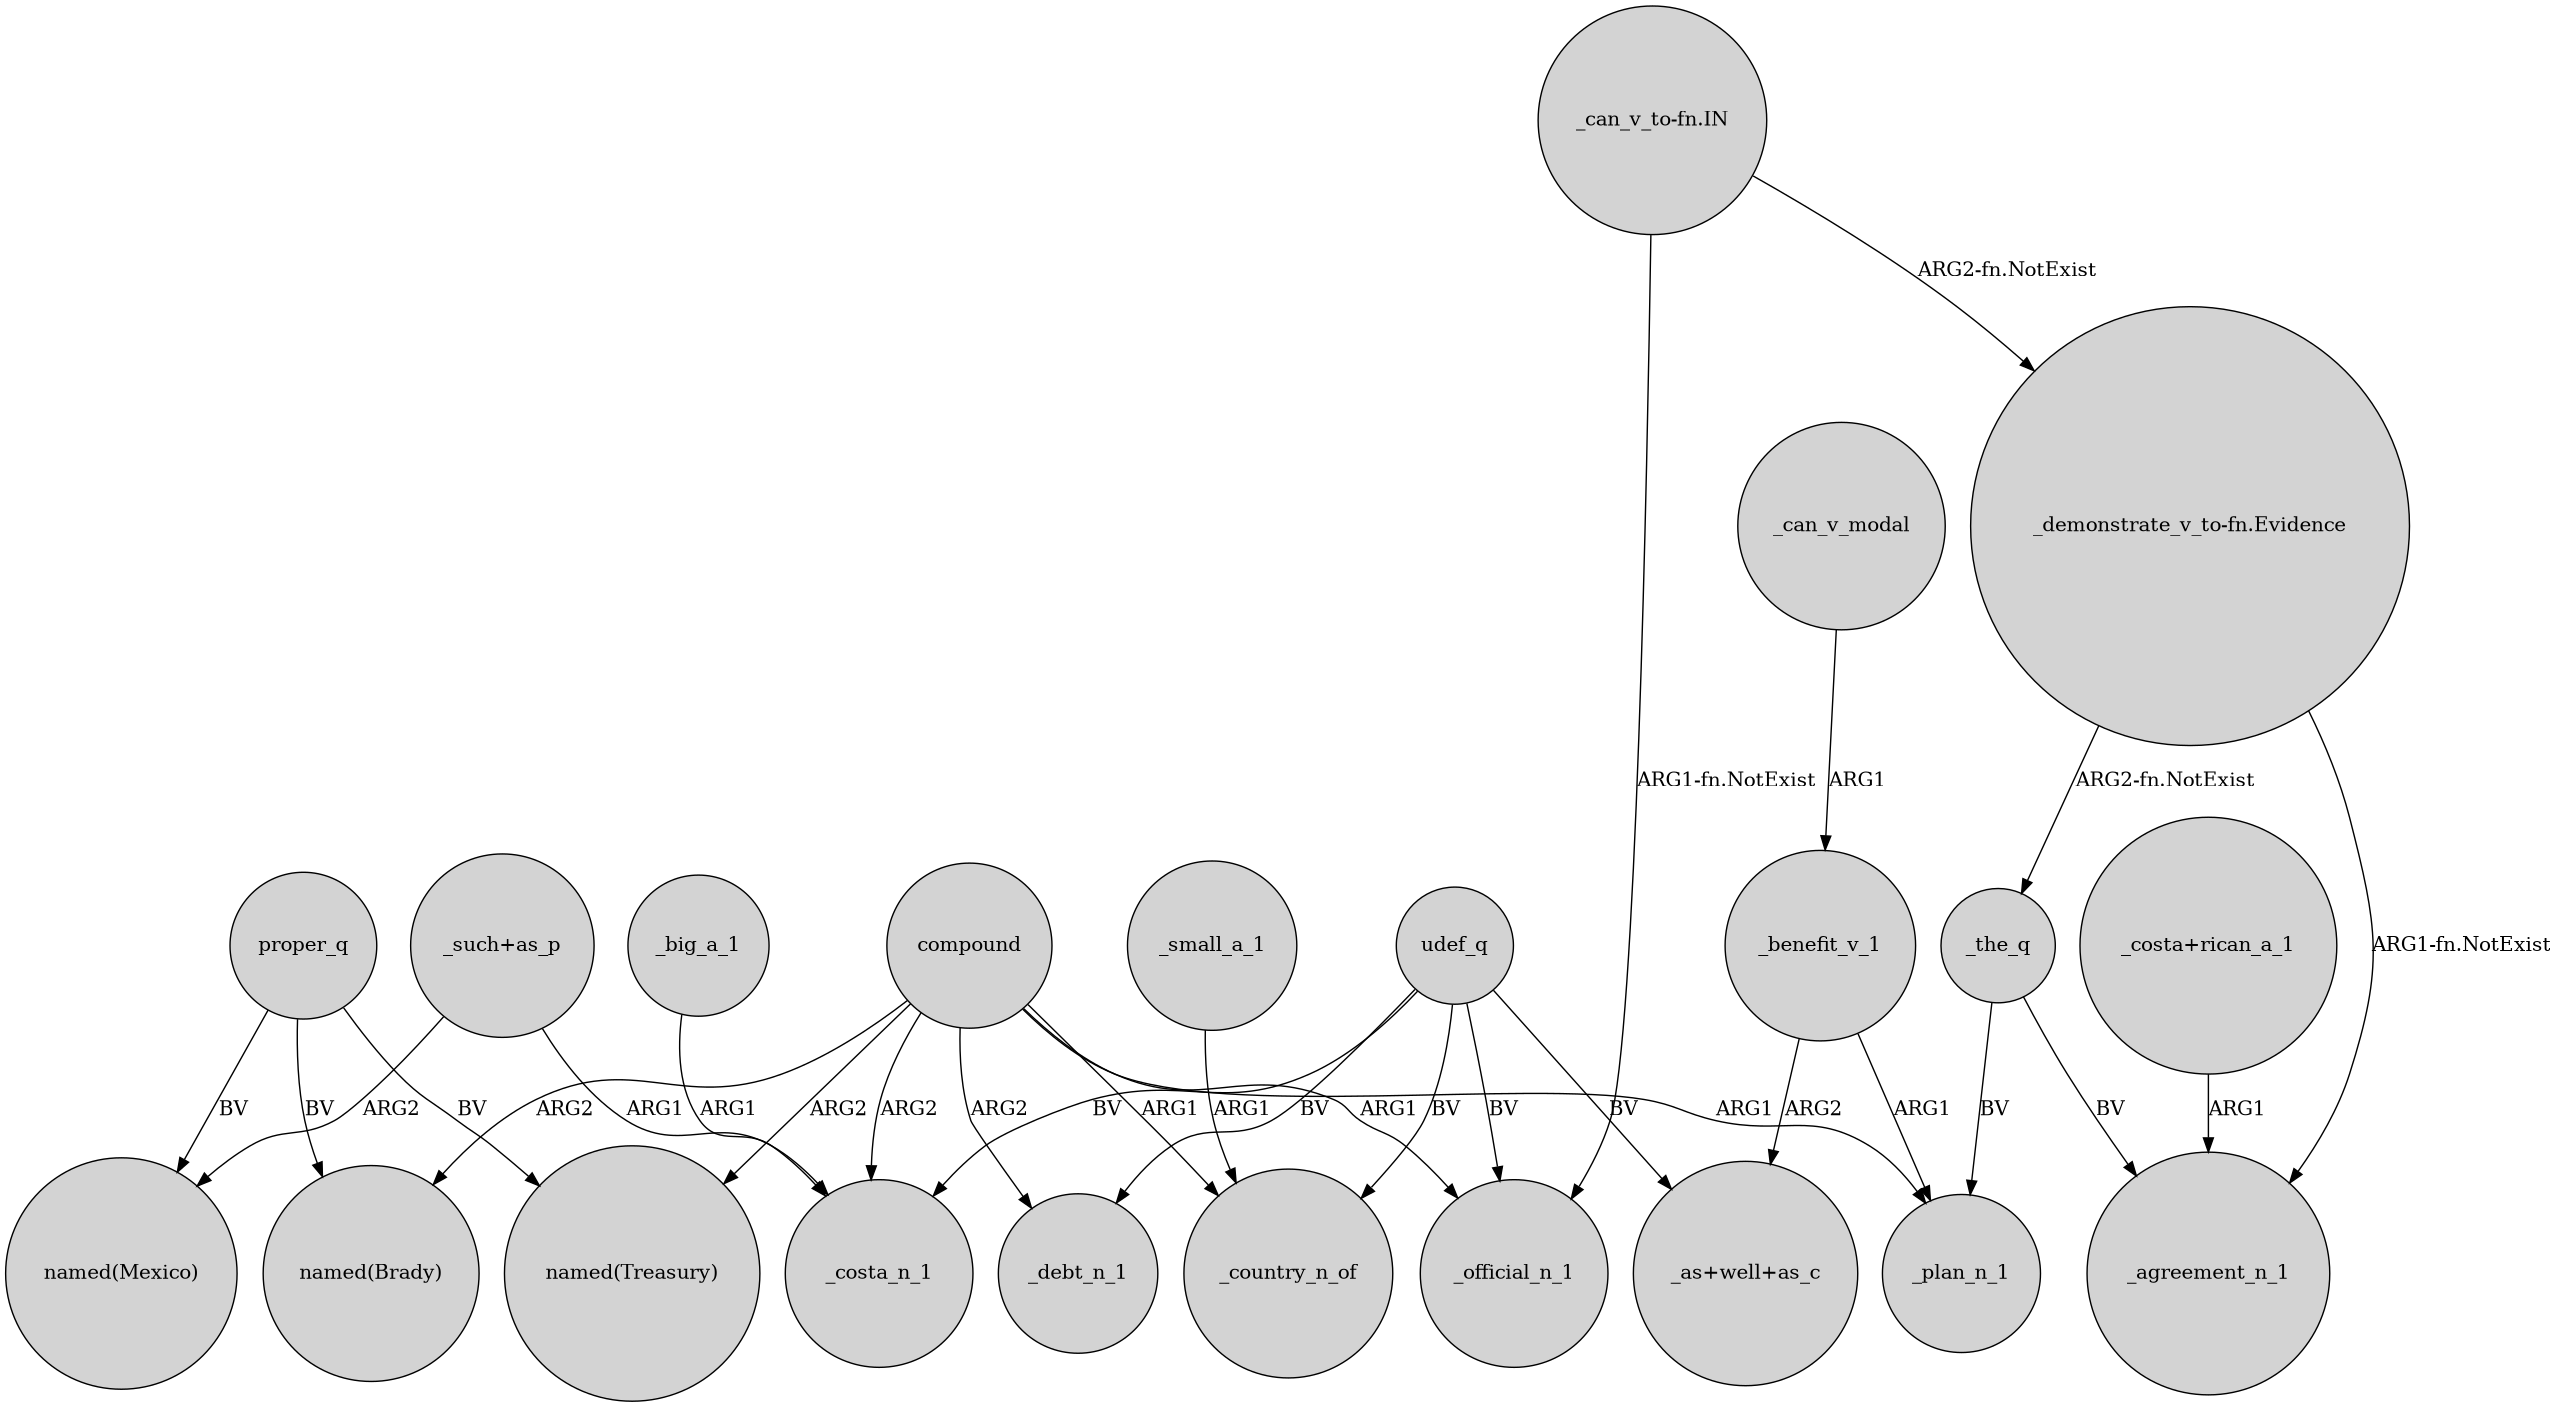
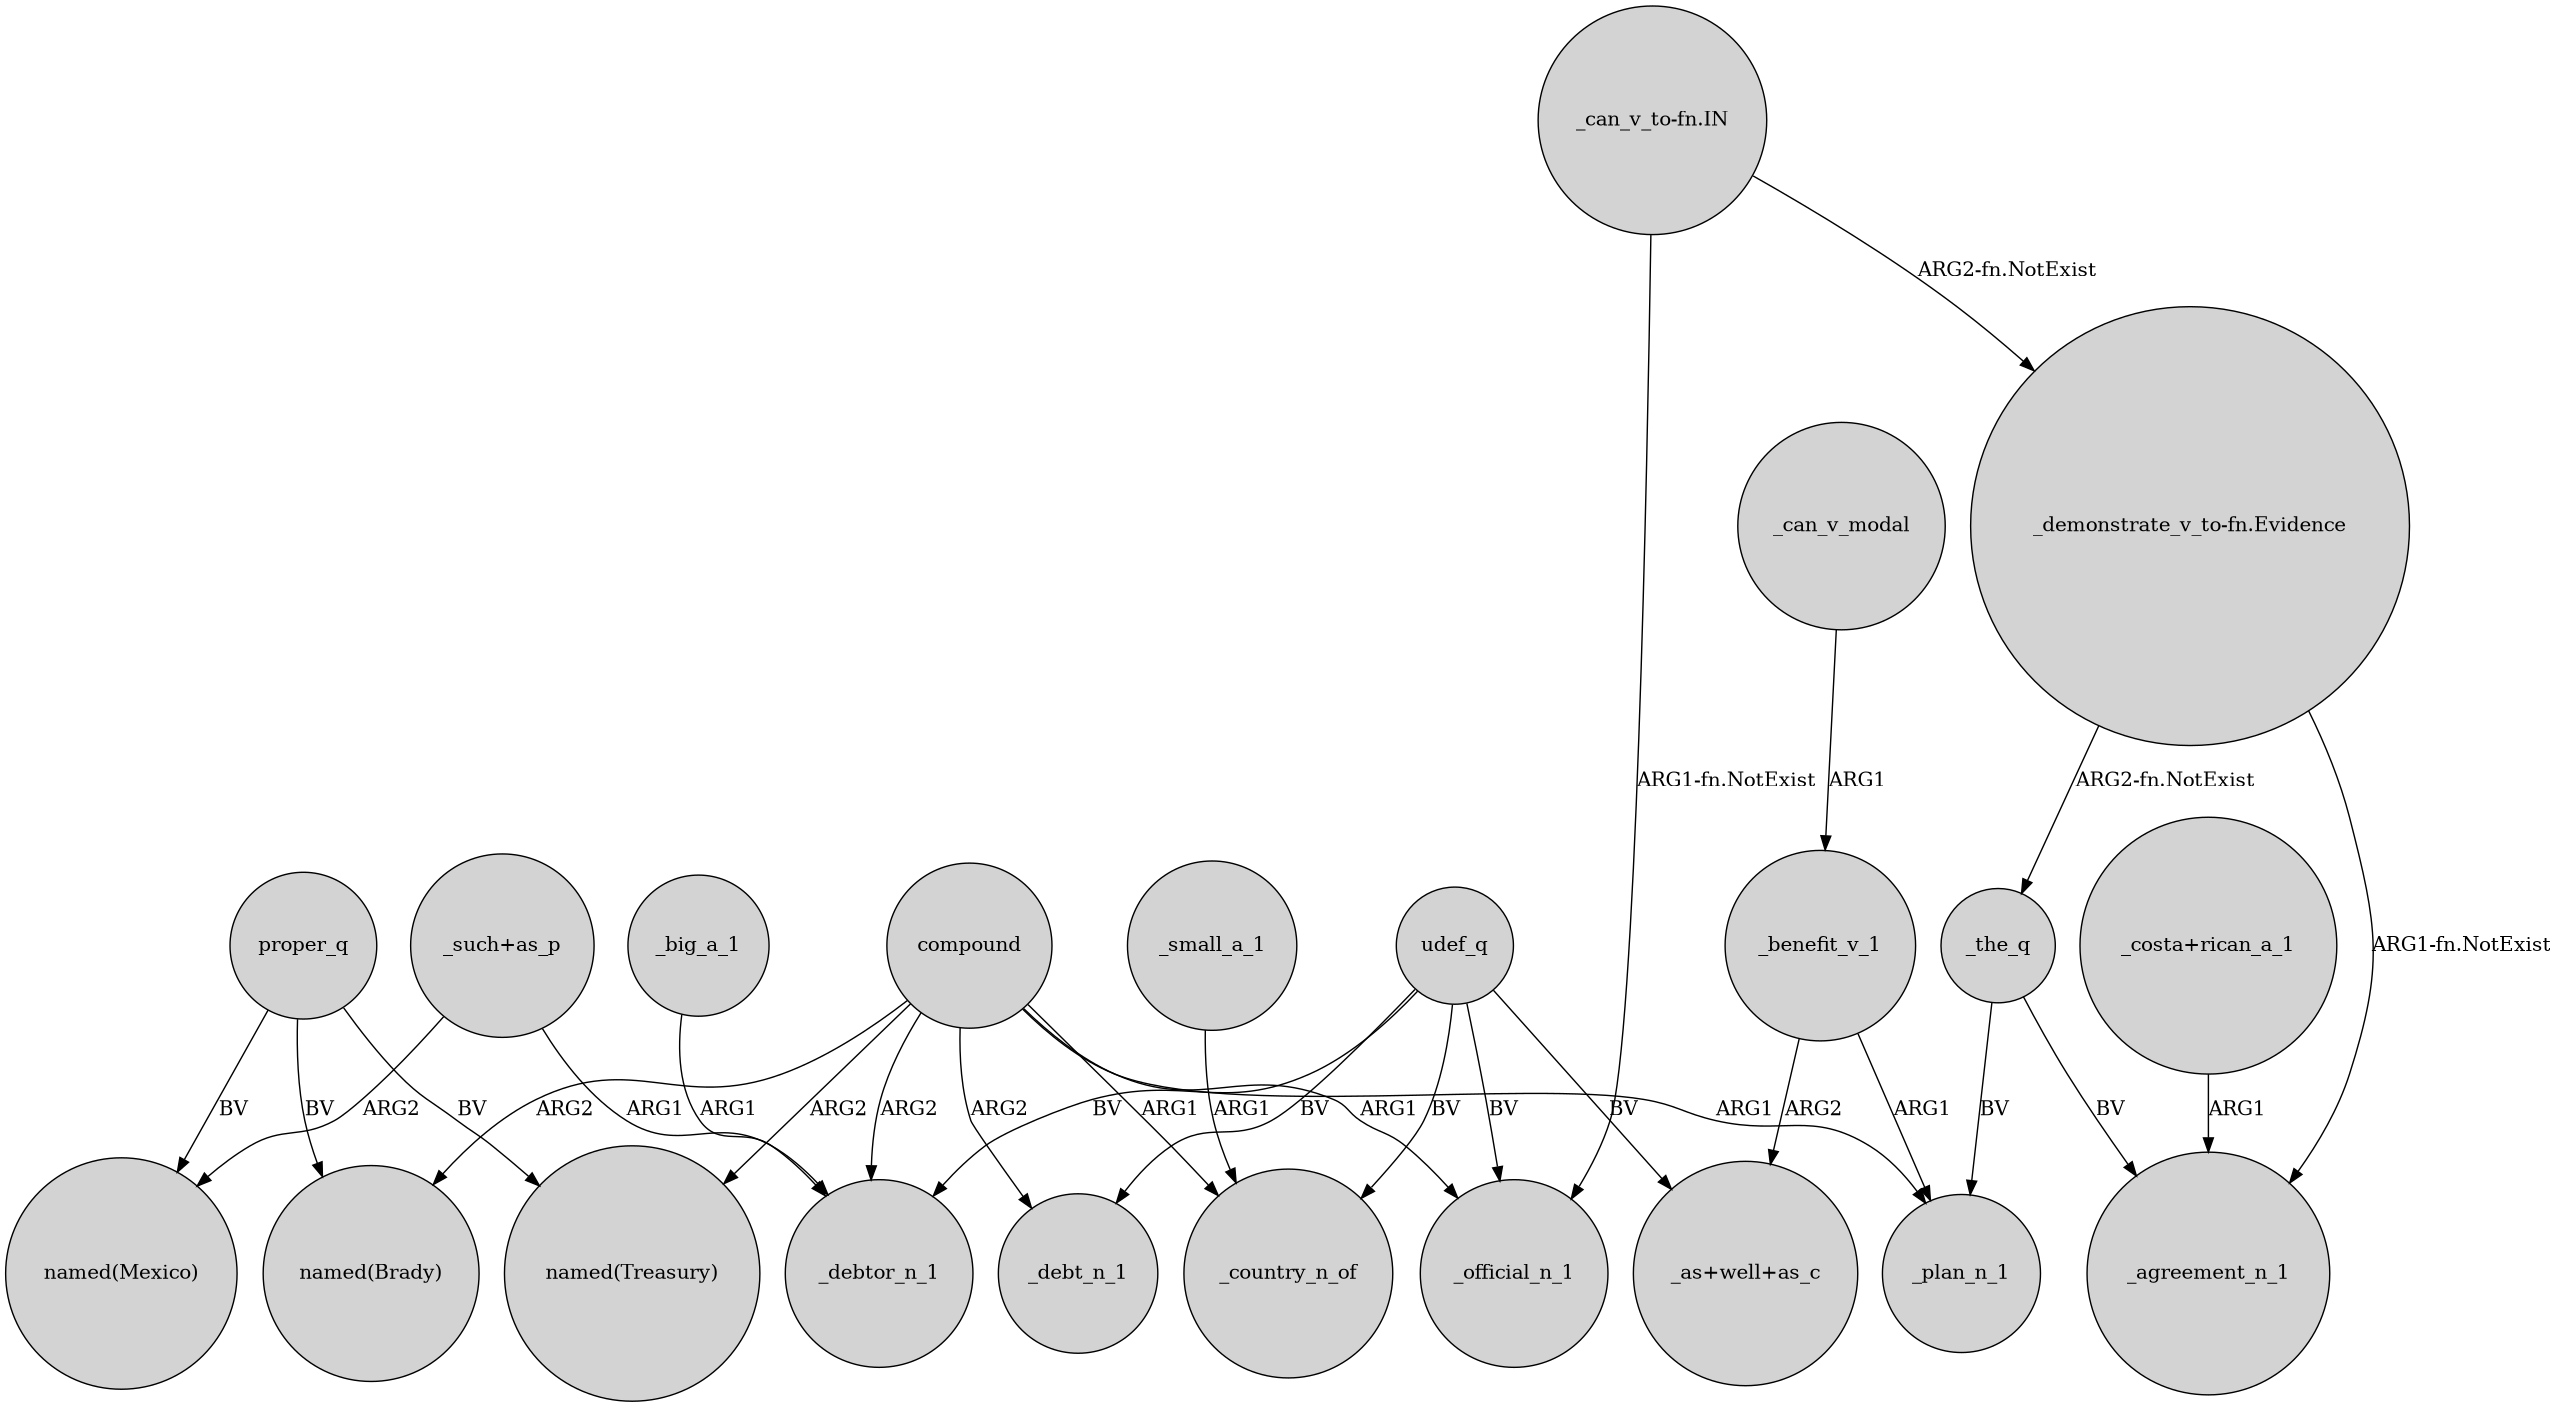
node "_costa_n_1": label "_costa_n_1" -> "_debtor_n_1"
